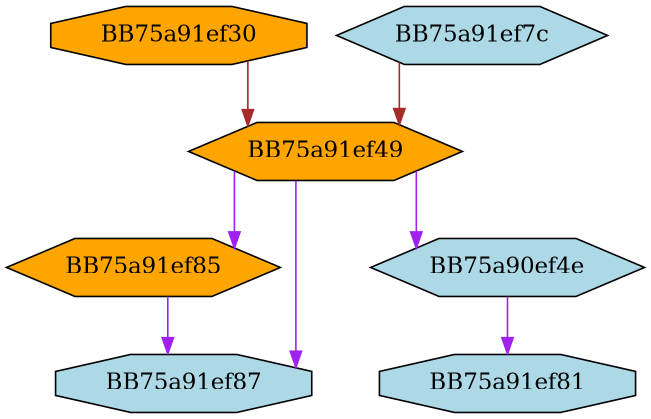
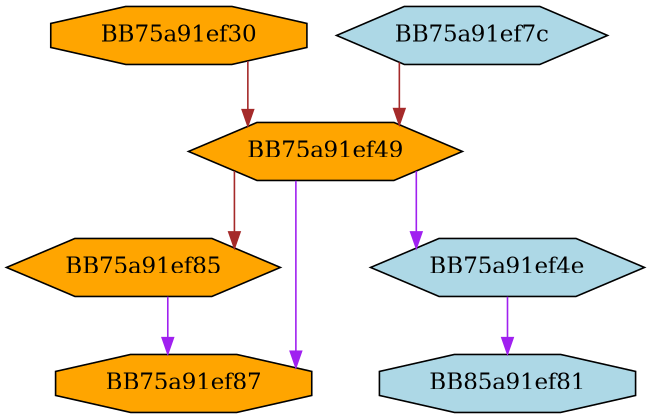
edge "BB75a91ef49" -> "BB75a91ef85": color purple -> brown
node "BB75a90ef4e": label "BB75a90ef4e" -> "BB75a91ef4e"
node "BB75a91ef87": fillcolor lightblue -> orange
node "BB75a91ef81": label "BB75a91ef81" -> "BB85a91ef81"
